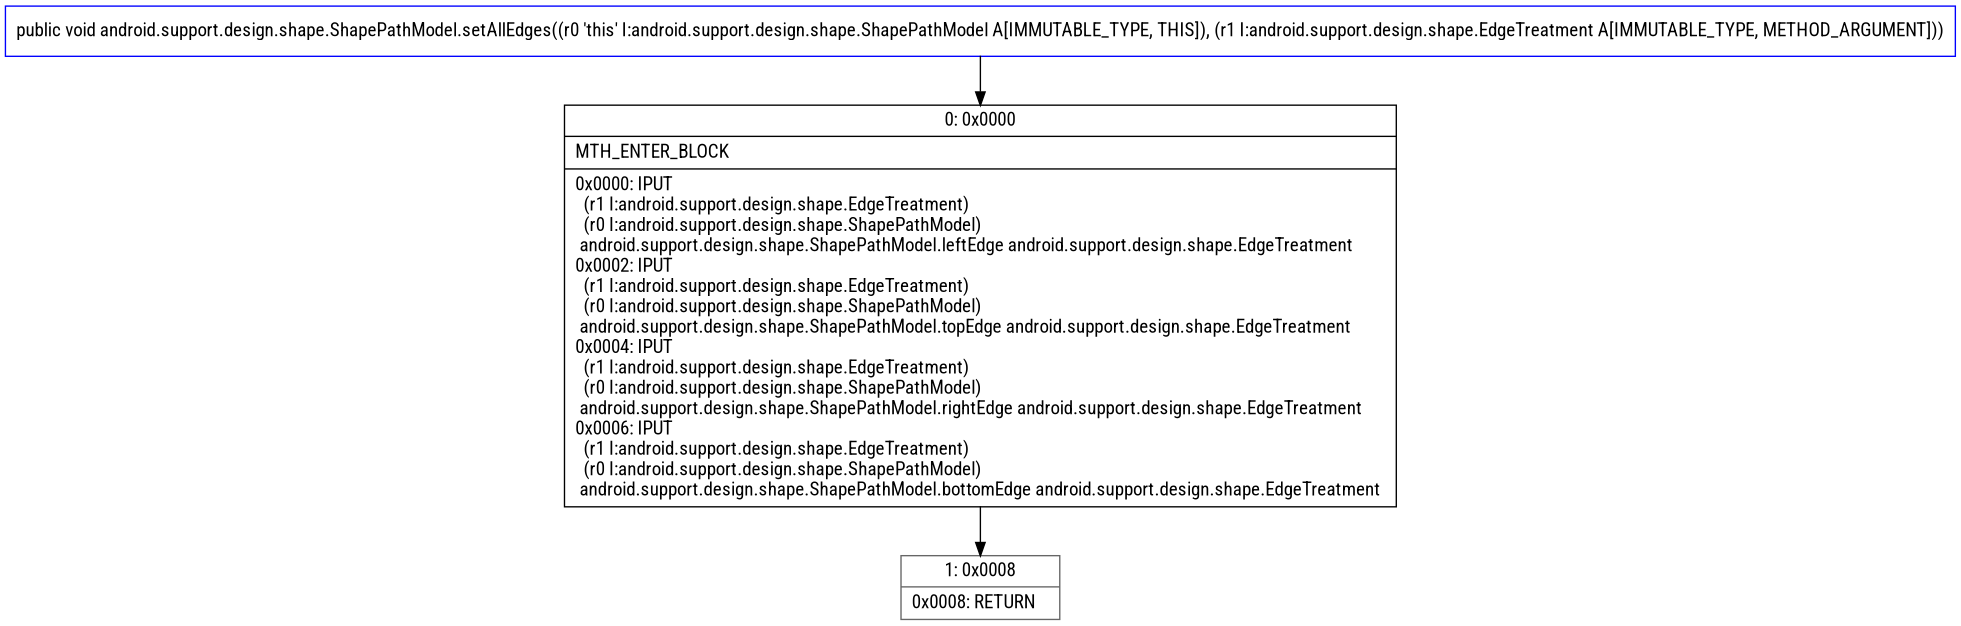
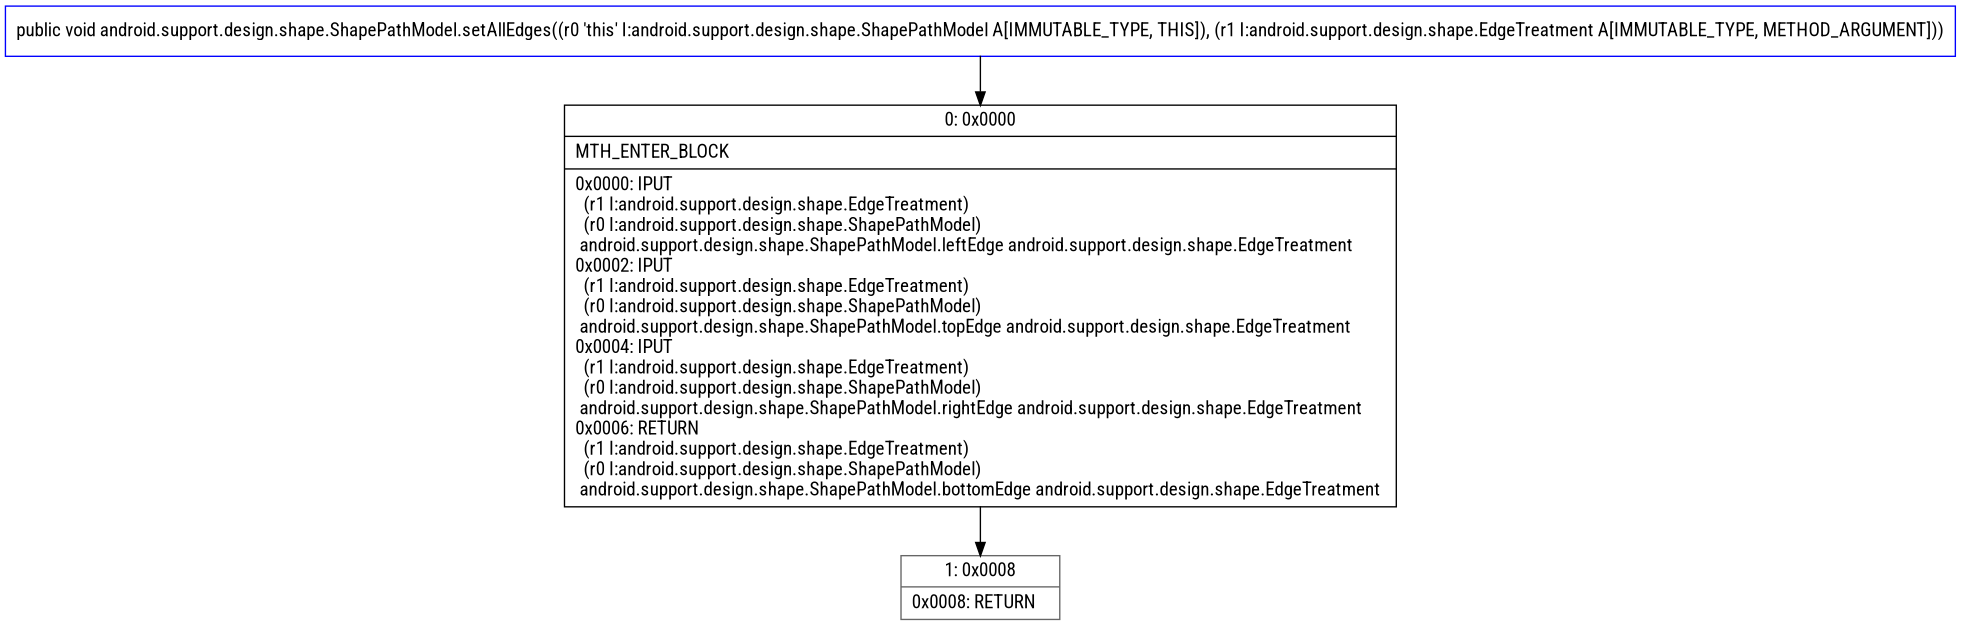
node "0: 0x0000": text "0x0006: IPUT" -> "0x0006: RETURN"
